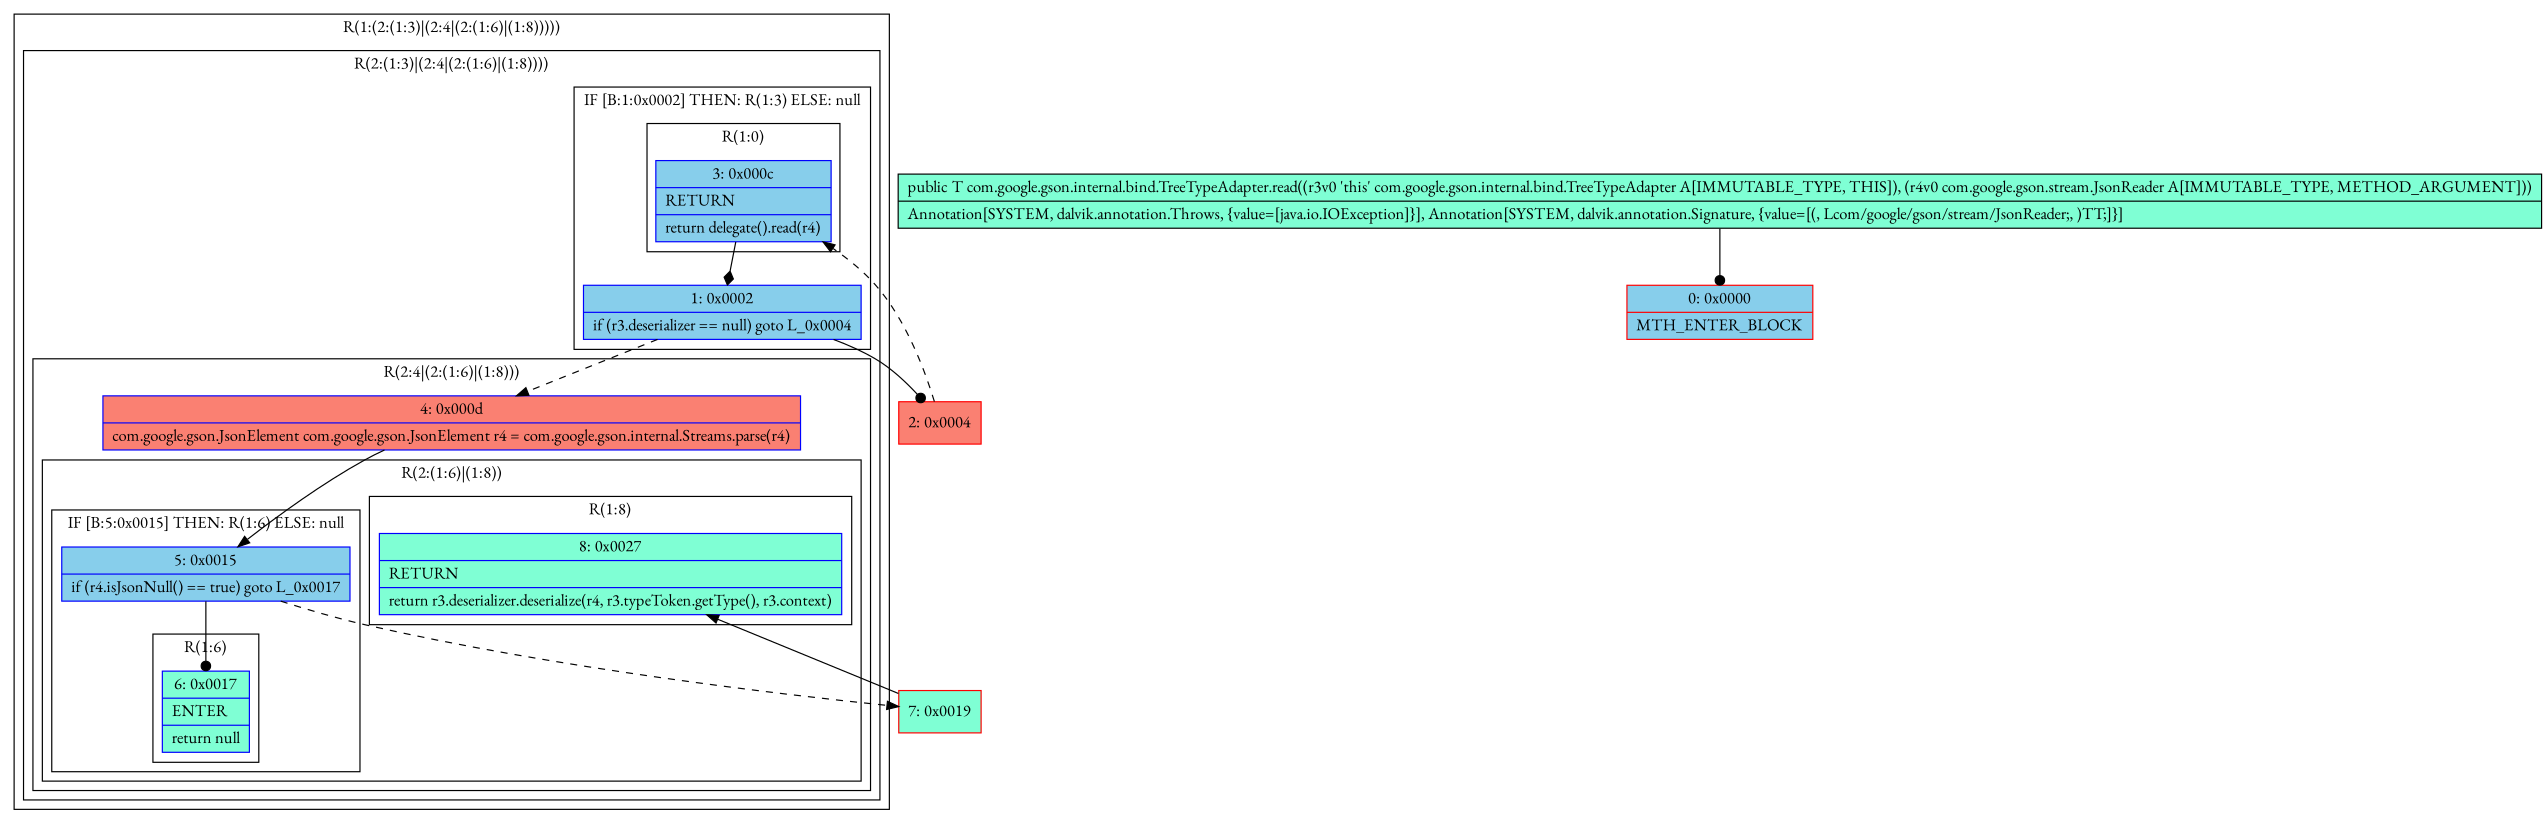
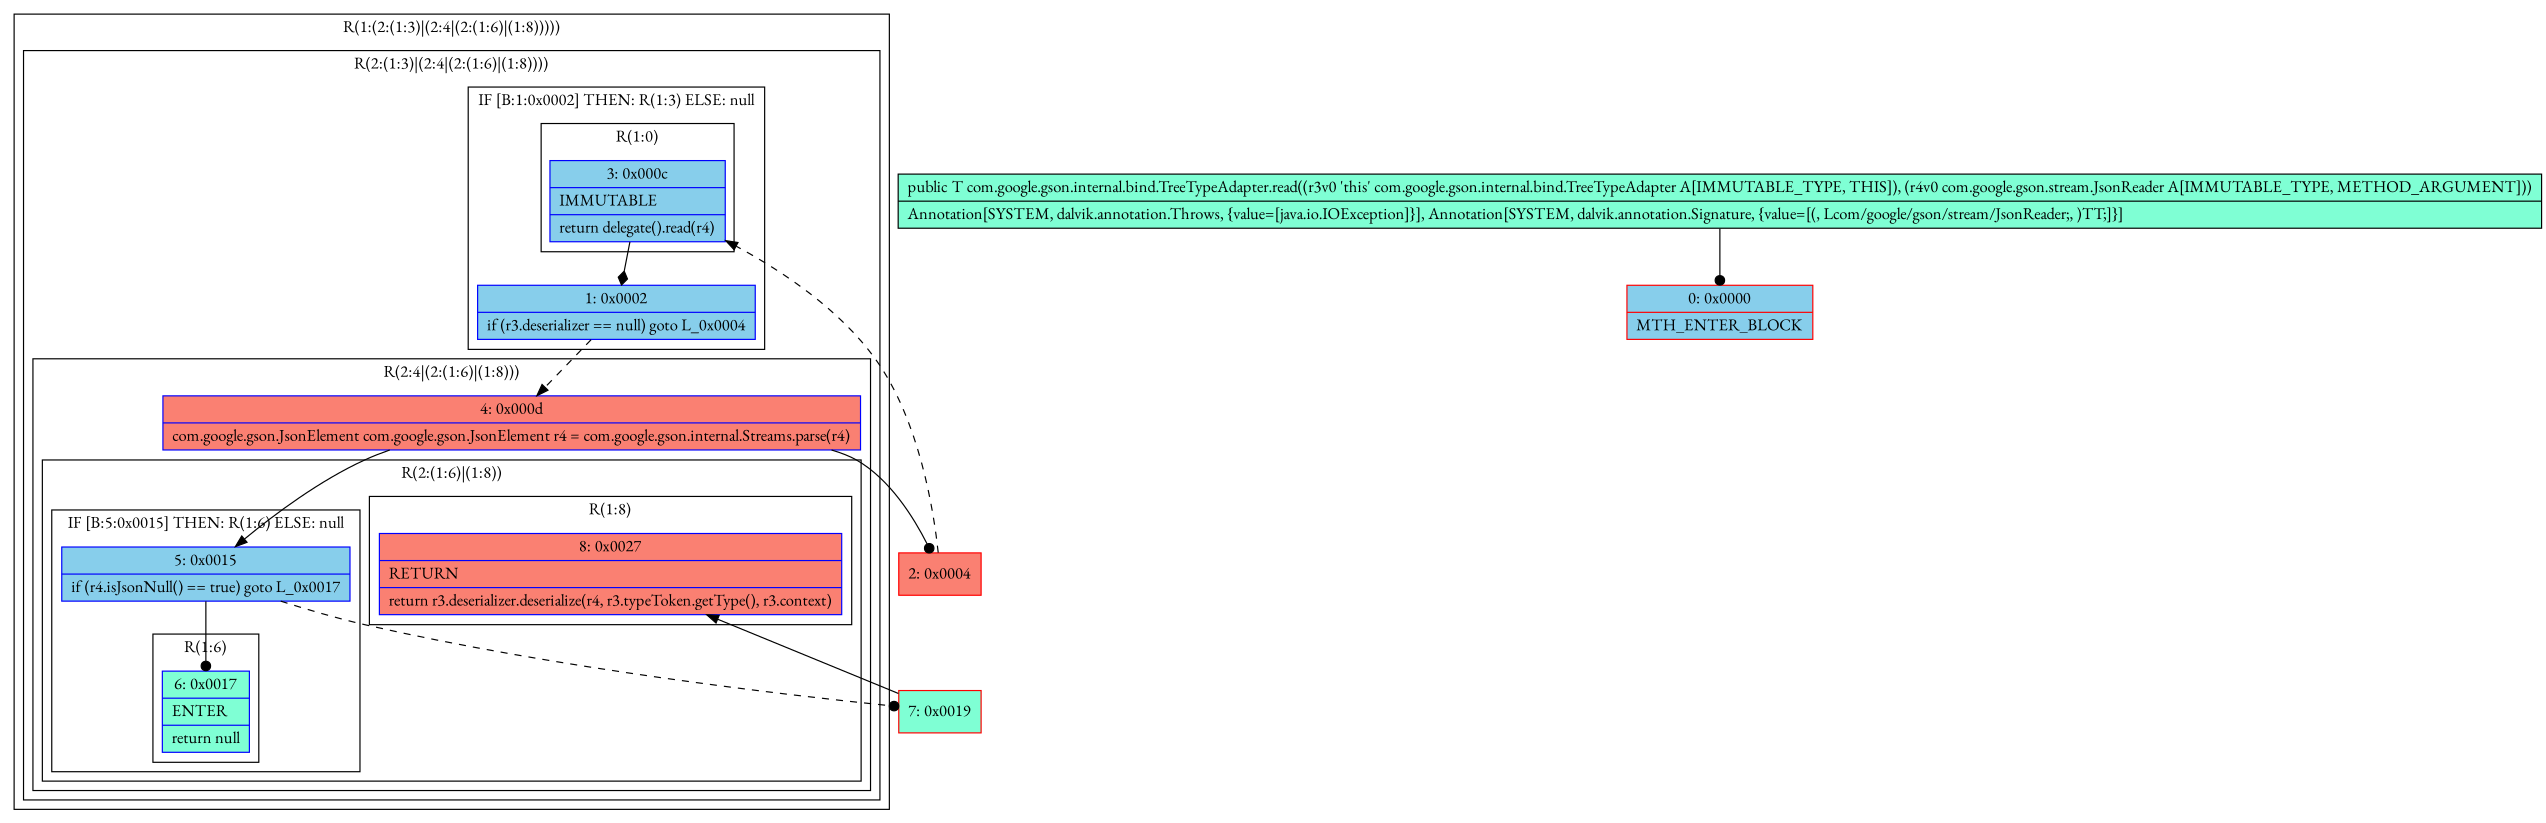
node "3: 0x000c": text "RETURN" -> "IMMUTABLE"
edge "1: 0x0002" -> "2: 0x0004": now "4: 0x000d" -> "2: 0x0004"
node "8: 0x0027": fillcolor aquamarine -> salmon
edge "5: 0x0015" -> "7: 0x0019": arrowhead normal -> dot
